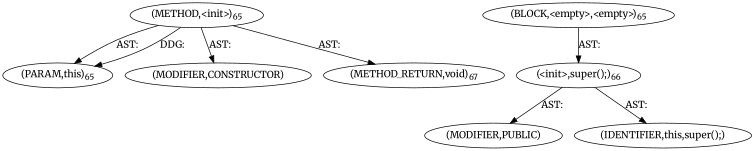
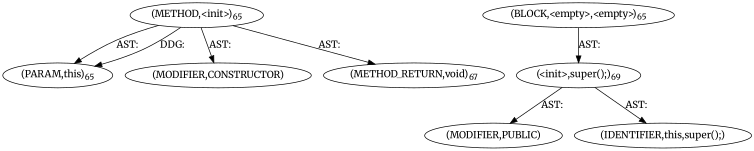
node "(<init>,super();)": text "66" -> "69"
